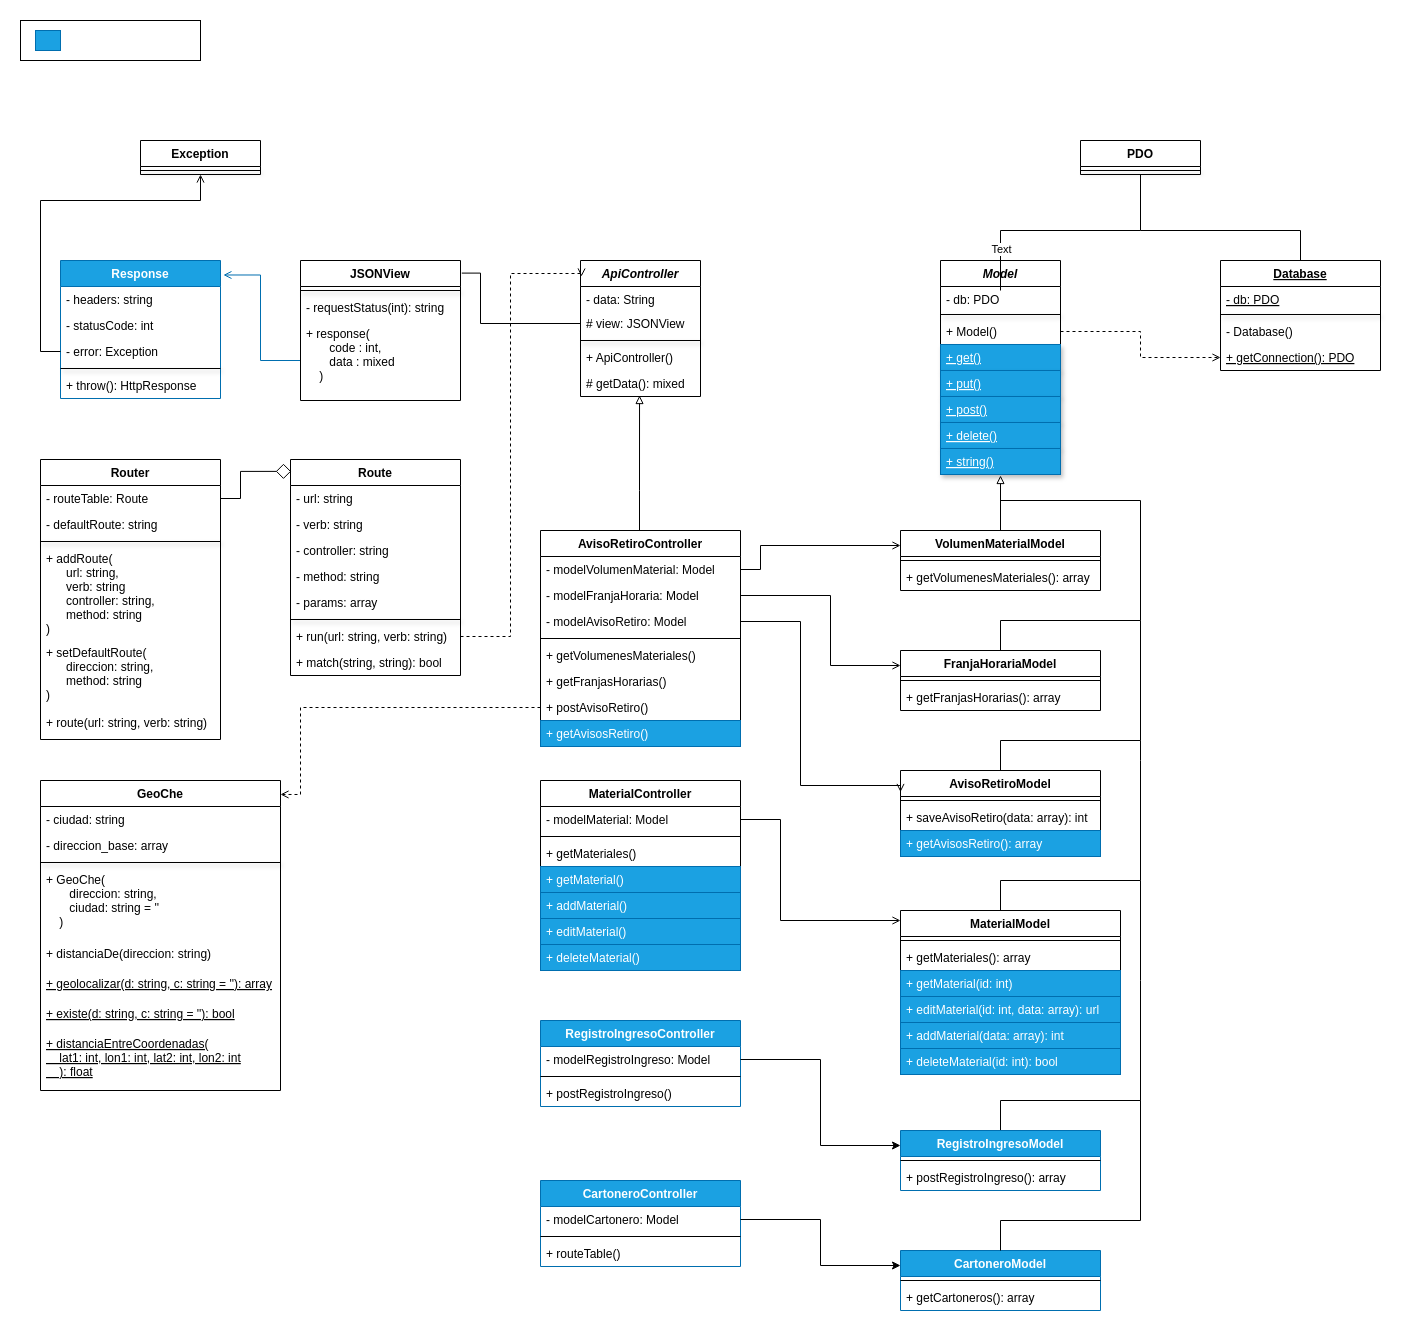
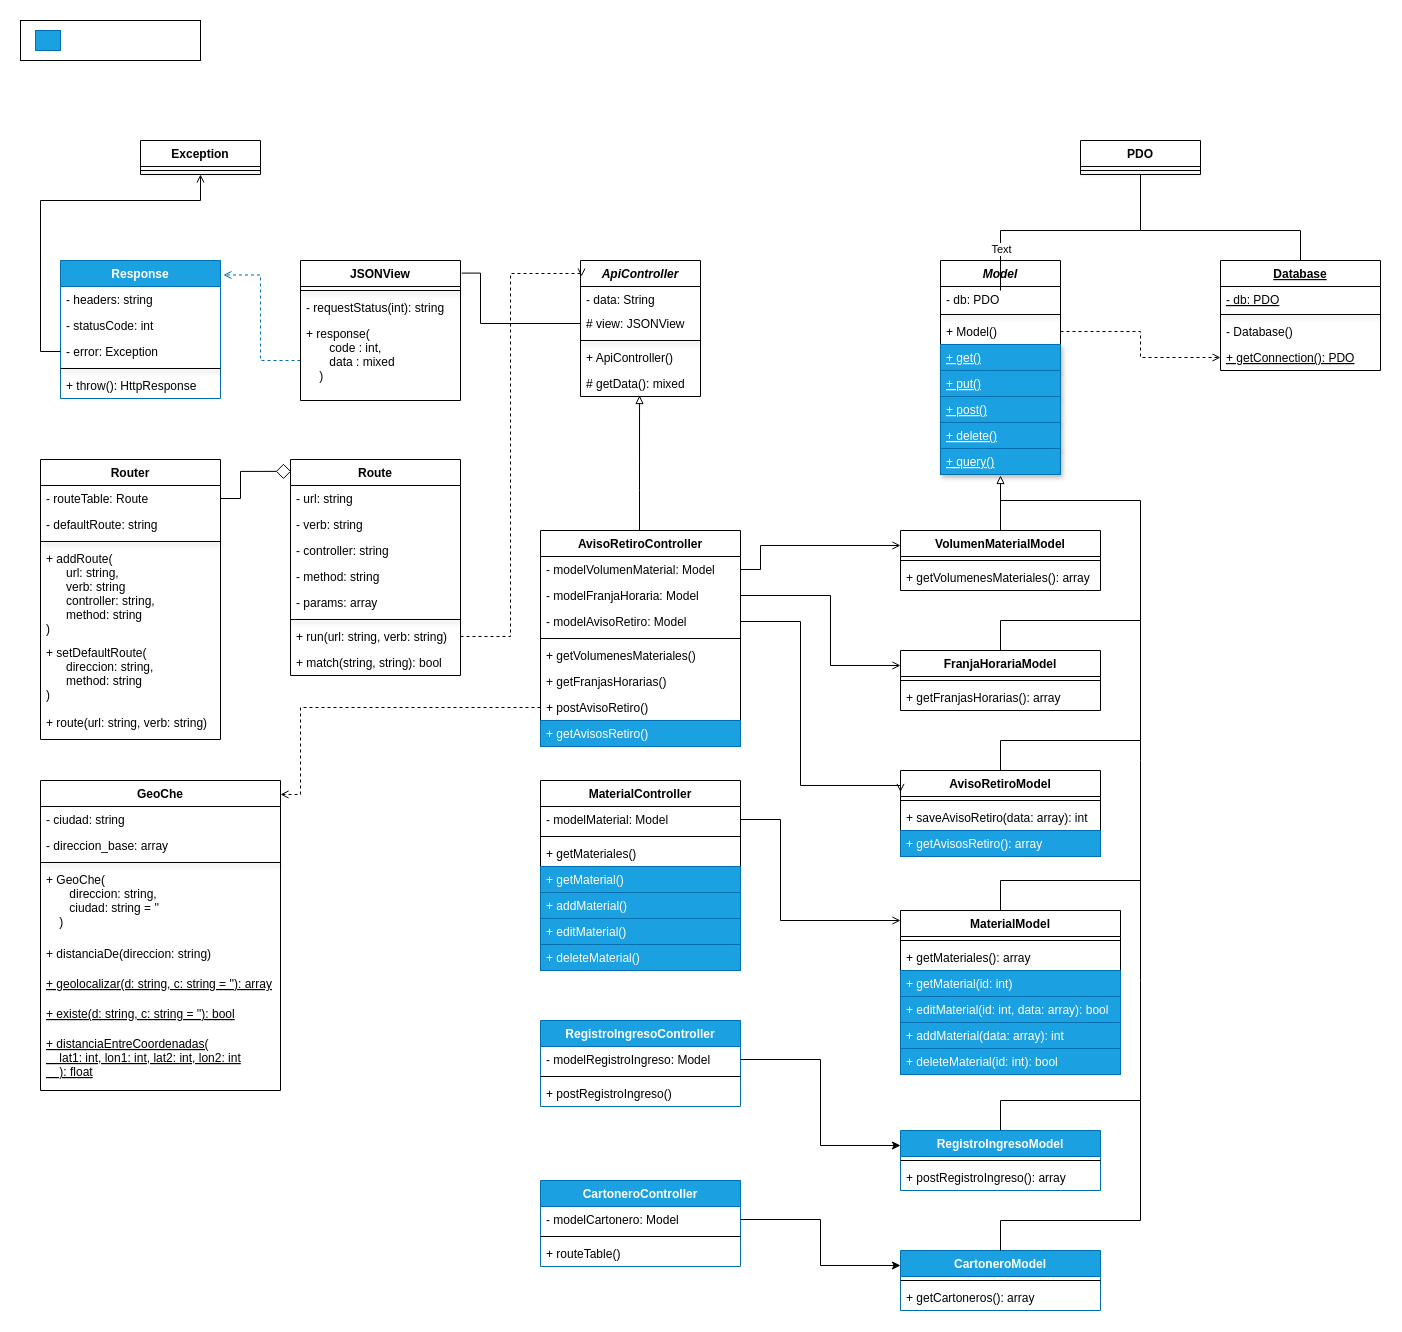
edge "+ response( code : int, data : mixed )" -> "Response": style solid -> dashed
node "+ string()": label "+ string()" -> "+ query()"
node "+ editMaterial(id: int, data: array): url": label "+ editMaterial(id: int, data: array): url" -> "+ editMaterial(id: int, data: array): bool"
